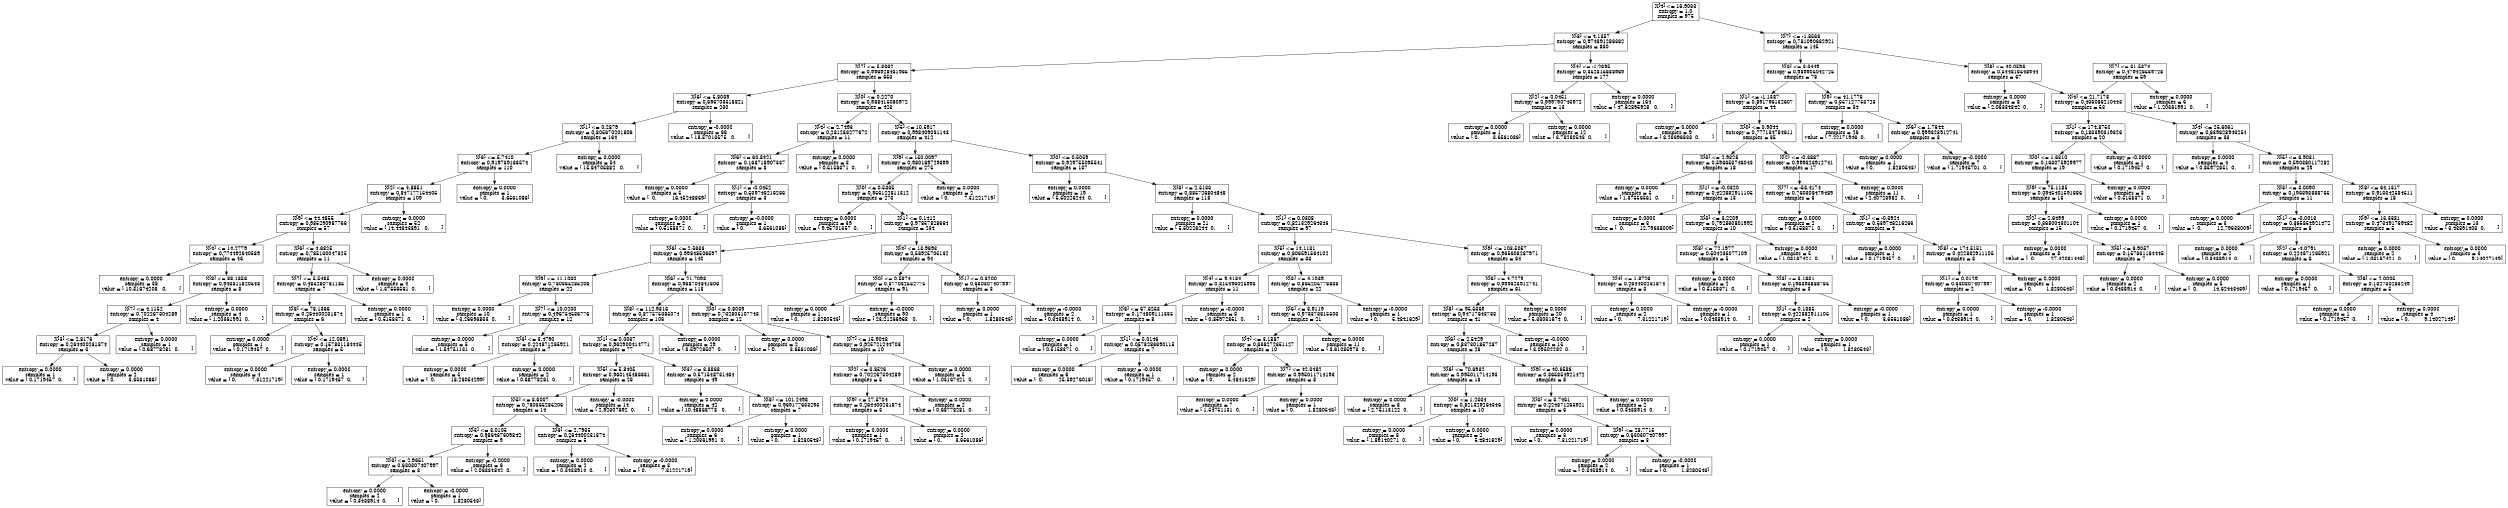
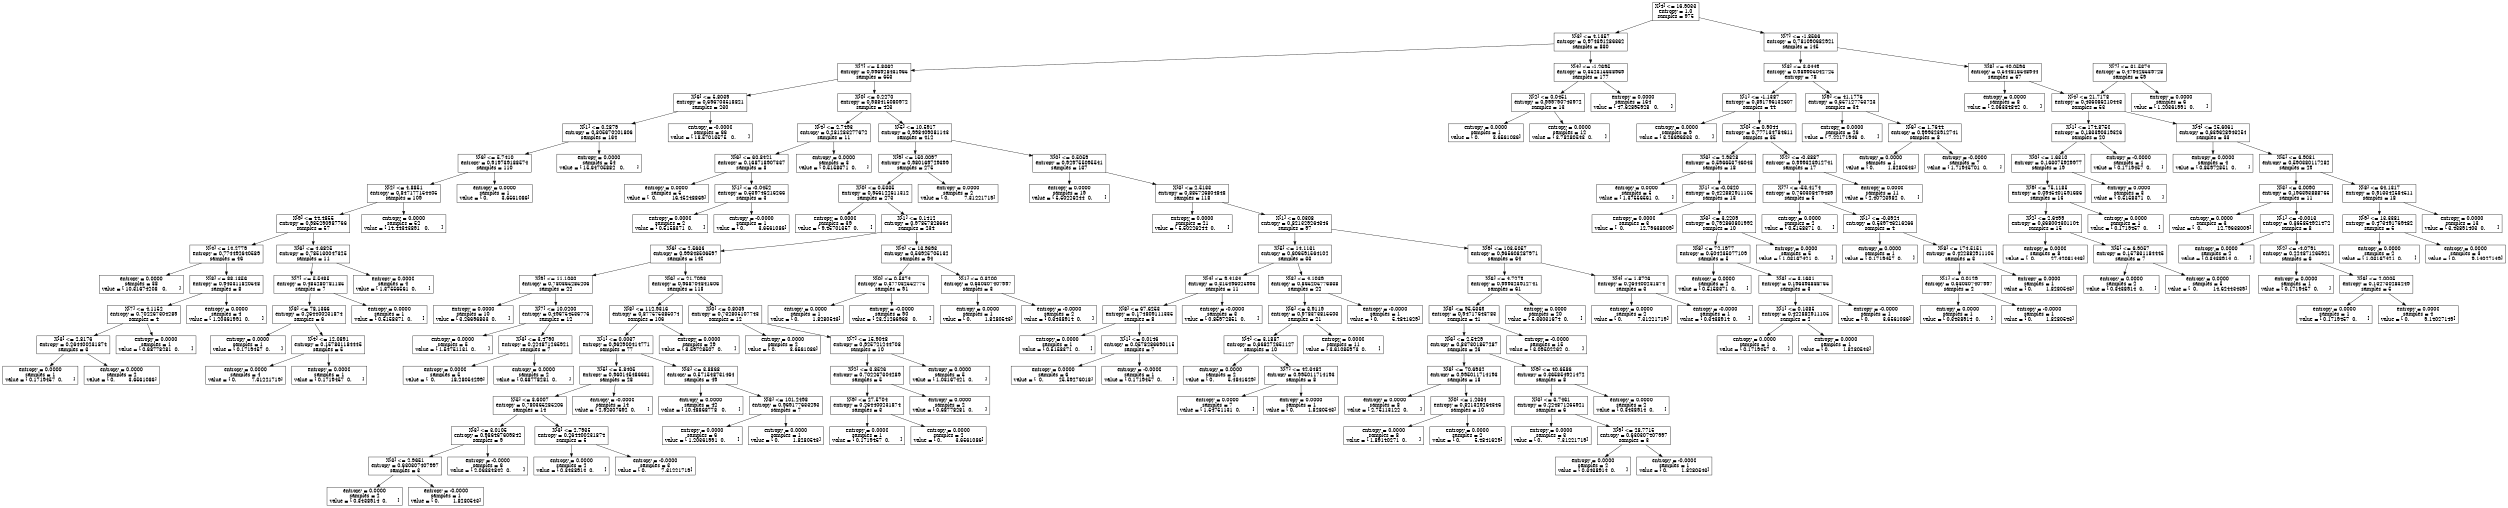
node "X[3] <= 3.3449 entropy = 0.989905042725 samples = 78": label "X[3] <= 3.3449 entropy = 0.989905042725 samples = 78" -> "X[3] <= 3.3449 entropy = 0.989905042725 entropy = 78"
